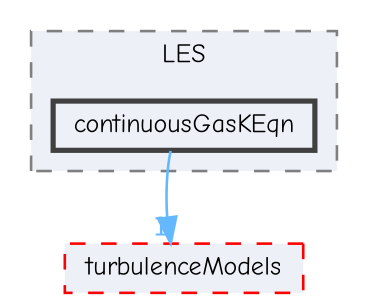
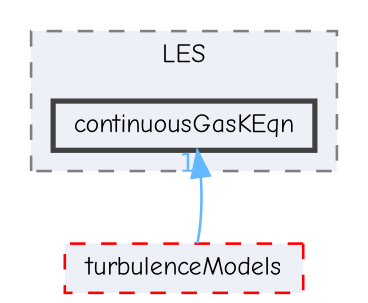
edge "continuousGasKEqn" -> "turbulenceModels": reversed
